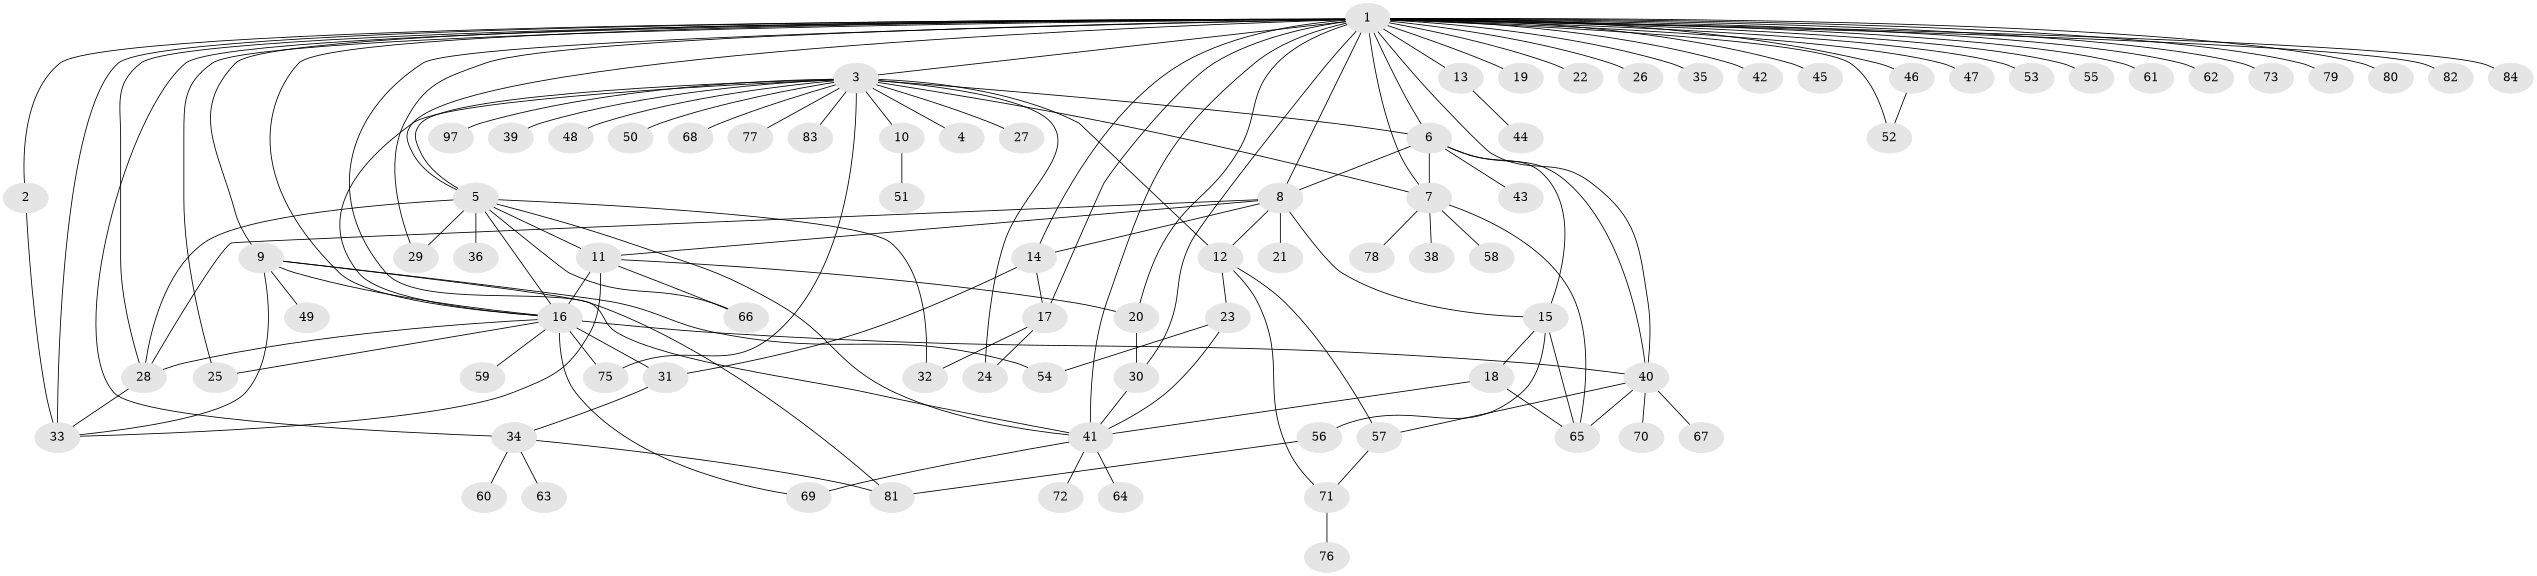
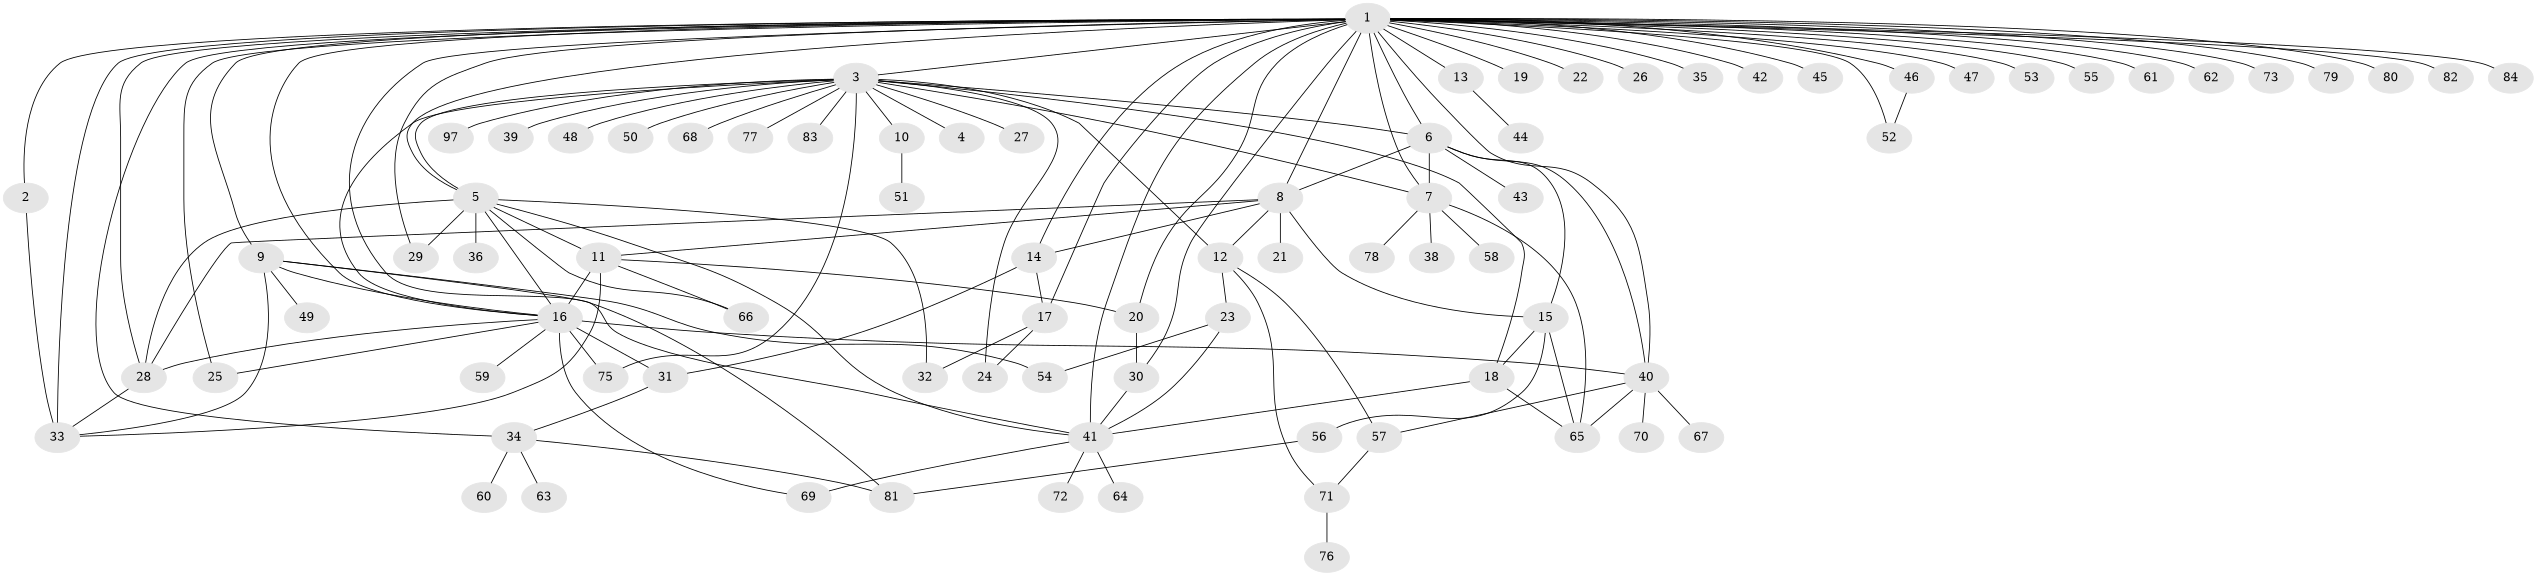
edge "3" -- "18": added
